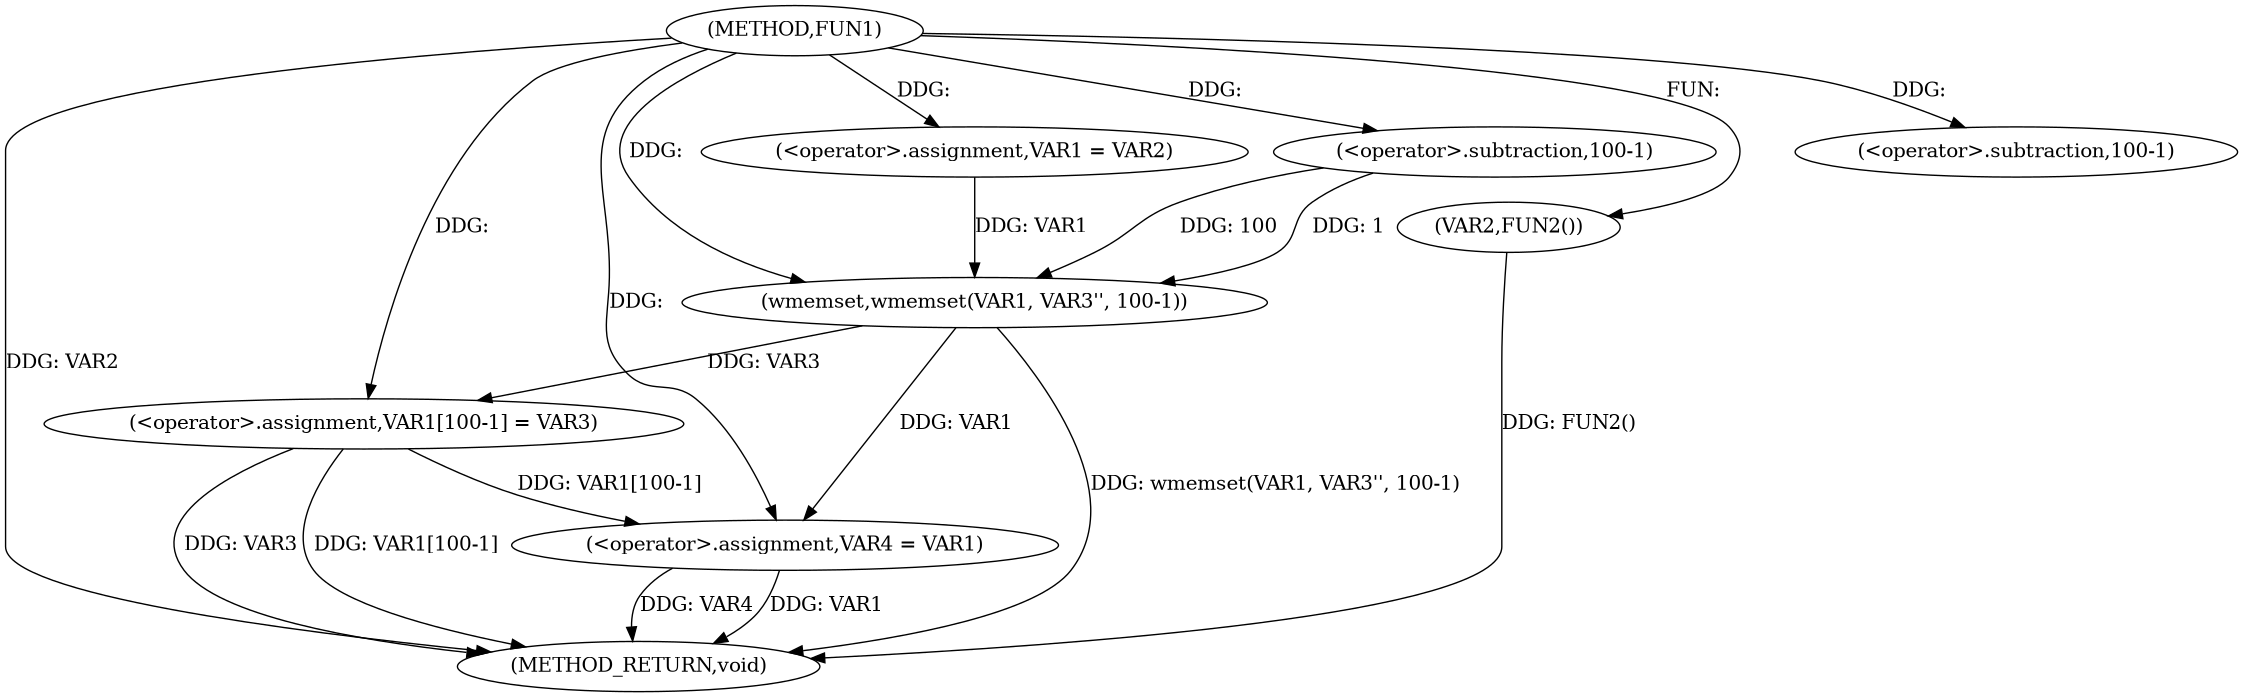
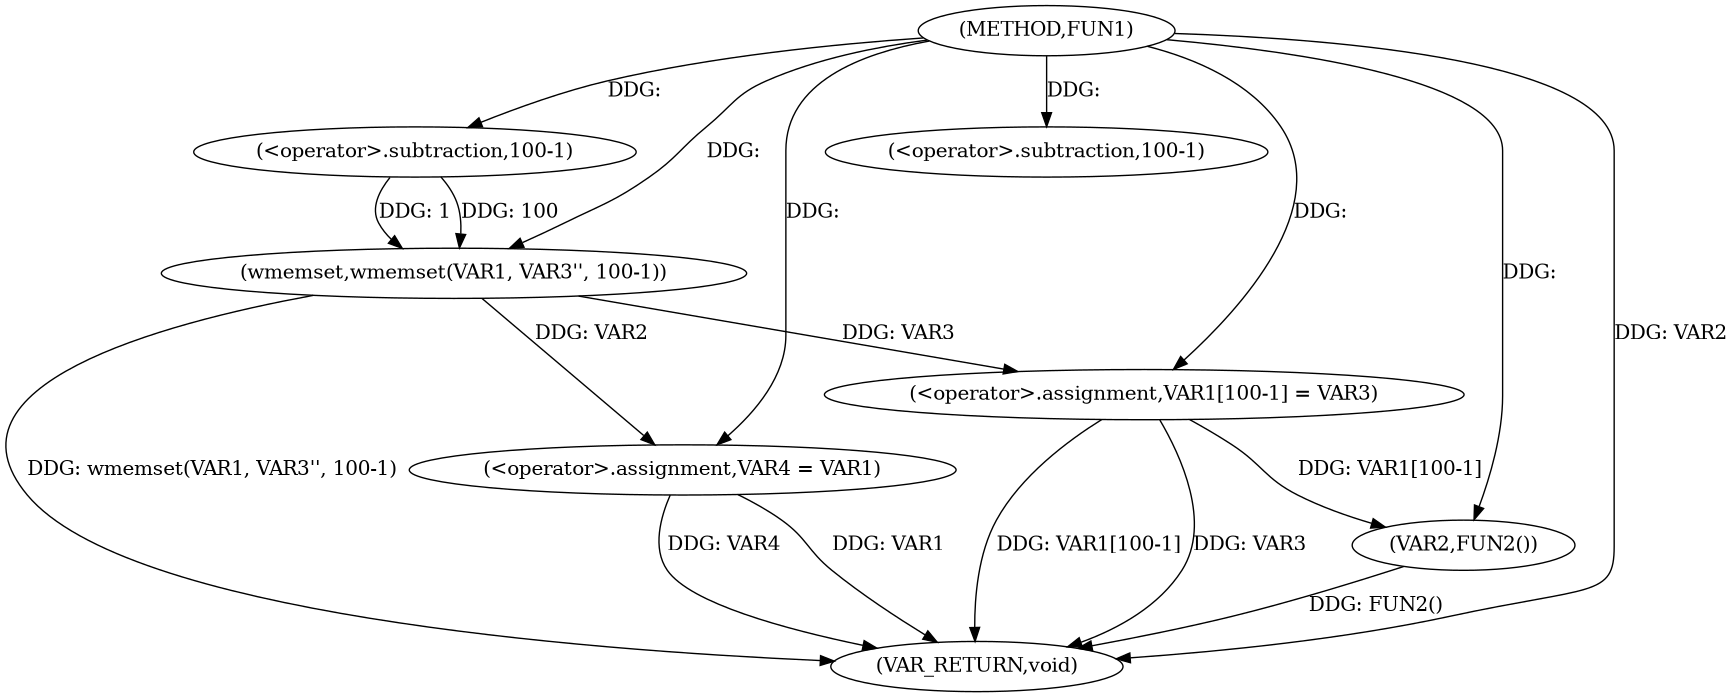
edge "(METHOD,FUN1)" -> "(VAR2,FUN2())": label "FUN: " -> "DDG: "
node "(<operator>.assignment,VAR1 = VAR2)": removed
edge "(wmemset,wmemset(VAR1, VAR3'', 100-1))" -> "(<operator>.assignment,VAR4 = VAR1)": label "DDG: VAR1" -> "DDG: VAR2"
edge "(<operator>.assignment,VAR1[100-1] = VAR3)" -> "(<operator>.assignment,VAR4 = VAR1)": now "(<operator>.assignment,VAR1[100-1] = VAR3)" -> "(VAR2,FUN2())"
node "(METHOD_RETURN,void)": label "(METHOD_RETURN,void)" -> "(VAR_RETURN,void)"
